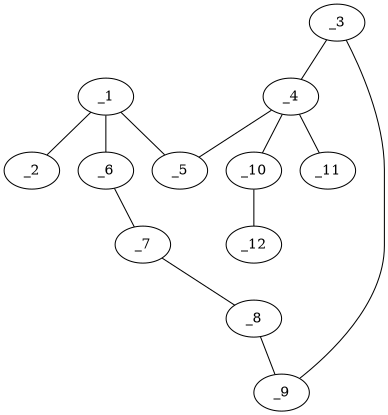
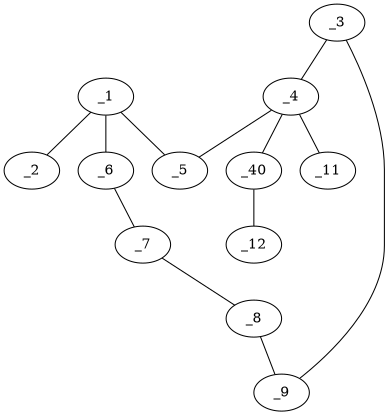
node "_10": label "_10" -> "_40"
